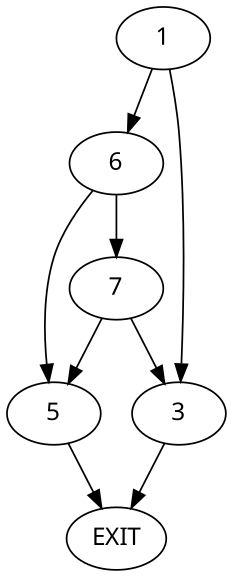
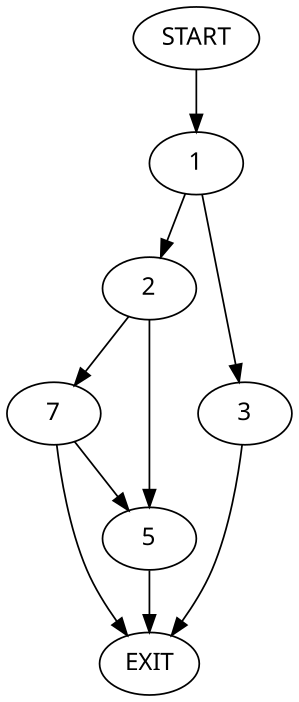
node "START": added
node "6": label "6" -> "2"
edge "7" -> "3": now "7" -> "EXIT"
